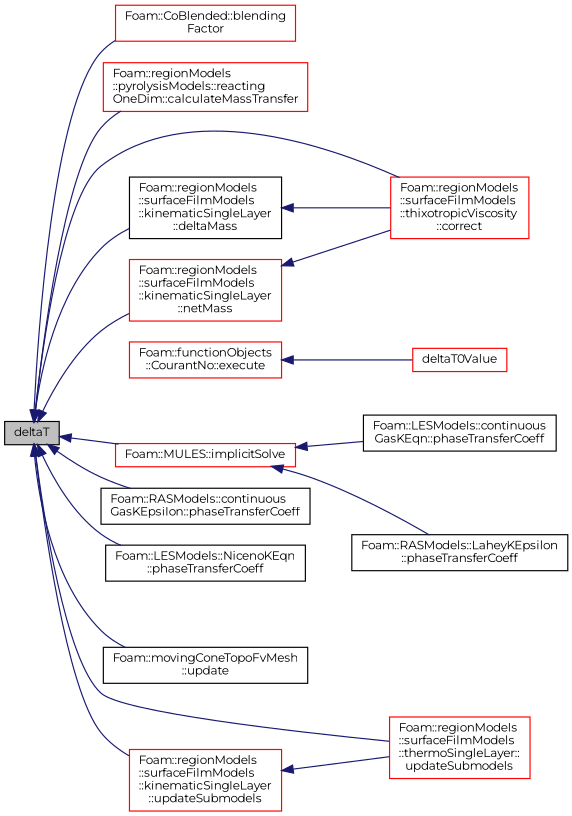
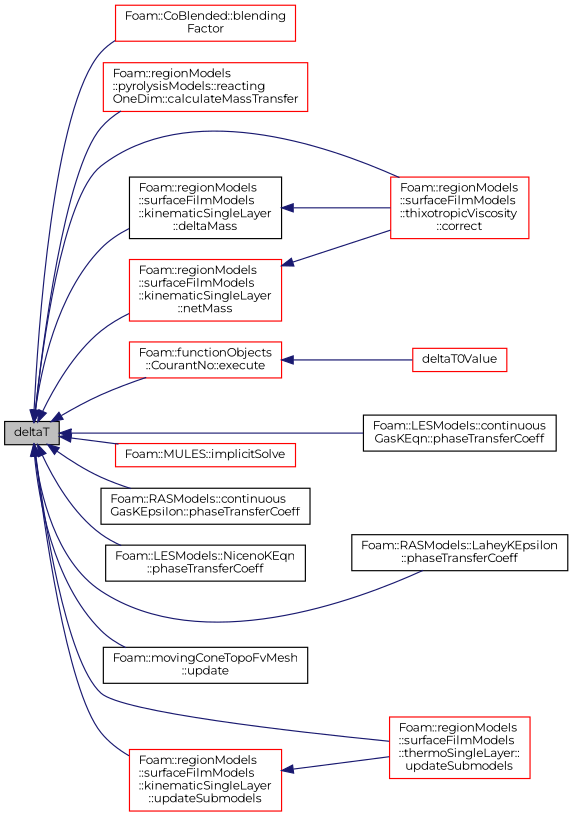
edge "Foam::functionObjects ::CourantNo::execute" -> "deltaT": added
edge "Foam::LESModels::continuous GasKEqn::phaseTransferCoeff" -> "Foam::MULES::implicitSolve": now "Foam::LESModels::continuous GasKEqn::phaseTransferCoeff" -> "deltaT"
edge "Foam::RASModels::LaheyKEpsilon ::phaseTransferCoeff" -> "Foam::MULES::implicitSolve": now "Foam::RASModels::LaheyKEpsilon ::phaseTransferCoeff" -> "deltaT"
